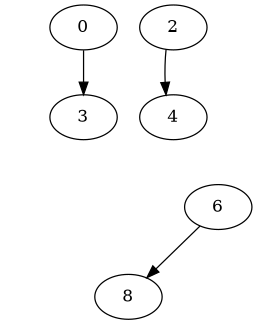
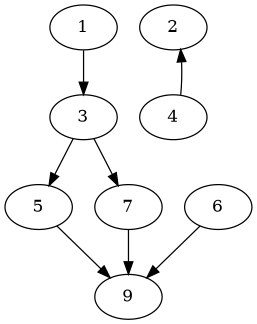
node "0": label "0" -> "1"
edge "2" -> "4": reversed
node "5": added
node "7": added
node "8": label "8" -> "9"
